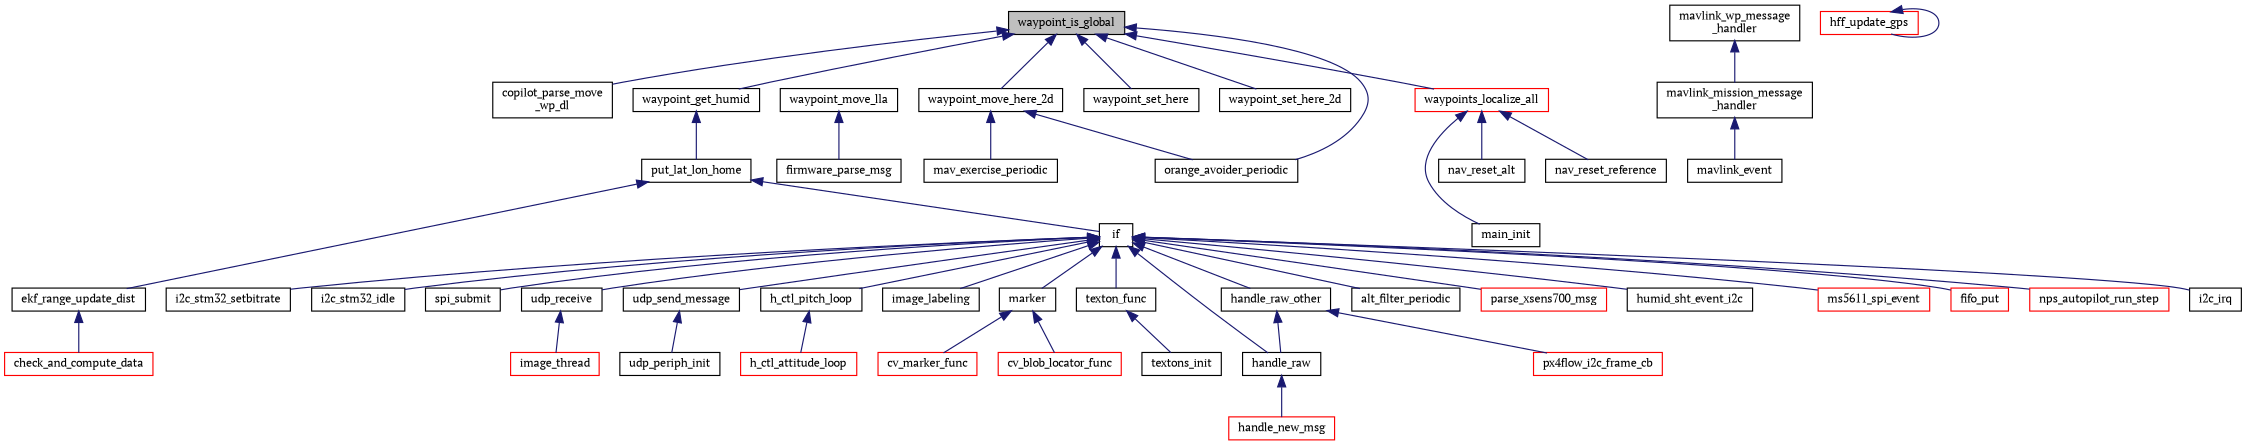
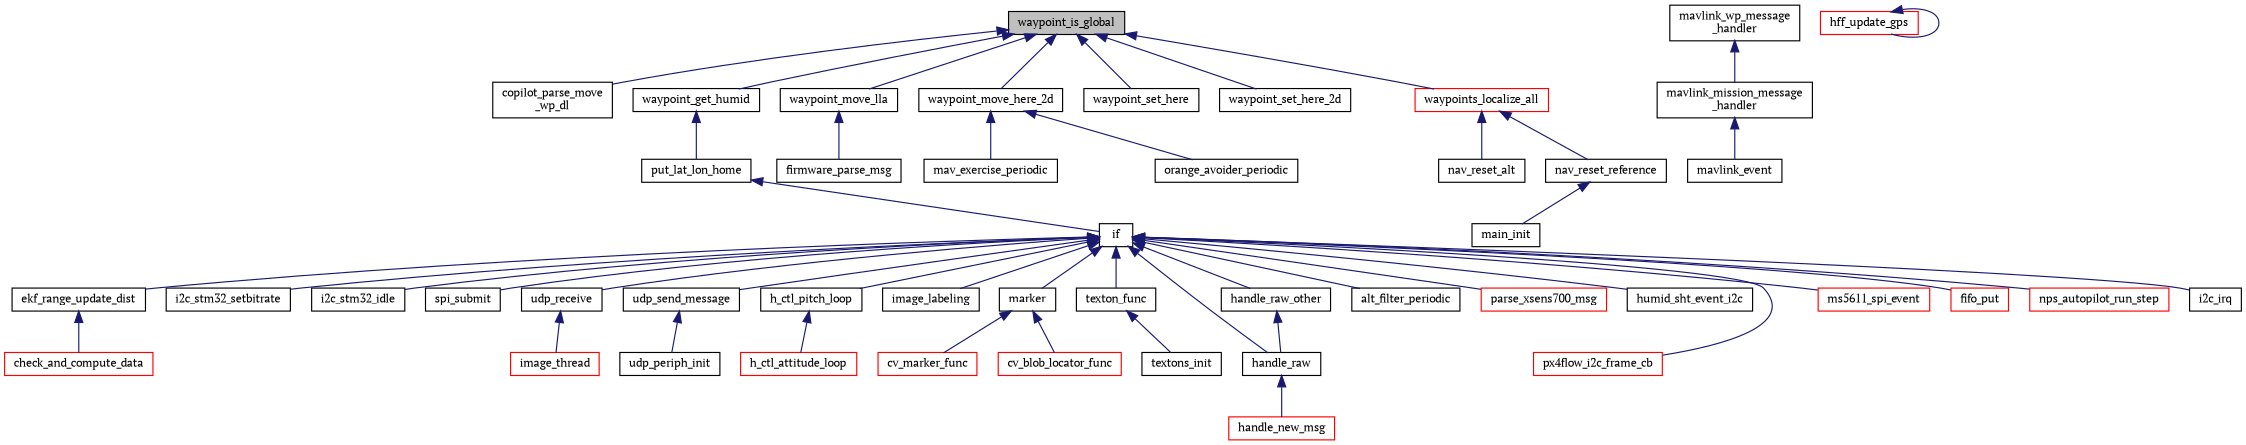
edge "orange_avoider_periodic" -> "waypoint_is_global": now "waypoint_move_lla" -> "waypoint_is_global"
edge "main_init" -> "waypoints_localize_all": now "main_init" -> "nav_reset_reference"
edge "ekf_range_update_dist" -> "put_lat_lon_home": now "ekf_range_update_dist" -> "if"
edge "px4flow_i2c_frame_cb" -> "handle_raw_other": now "px4flow_i2c_frame_cb" -> "if"
